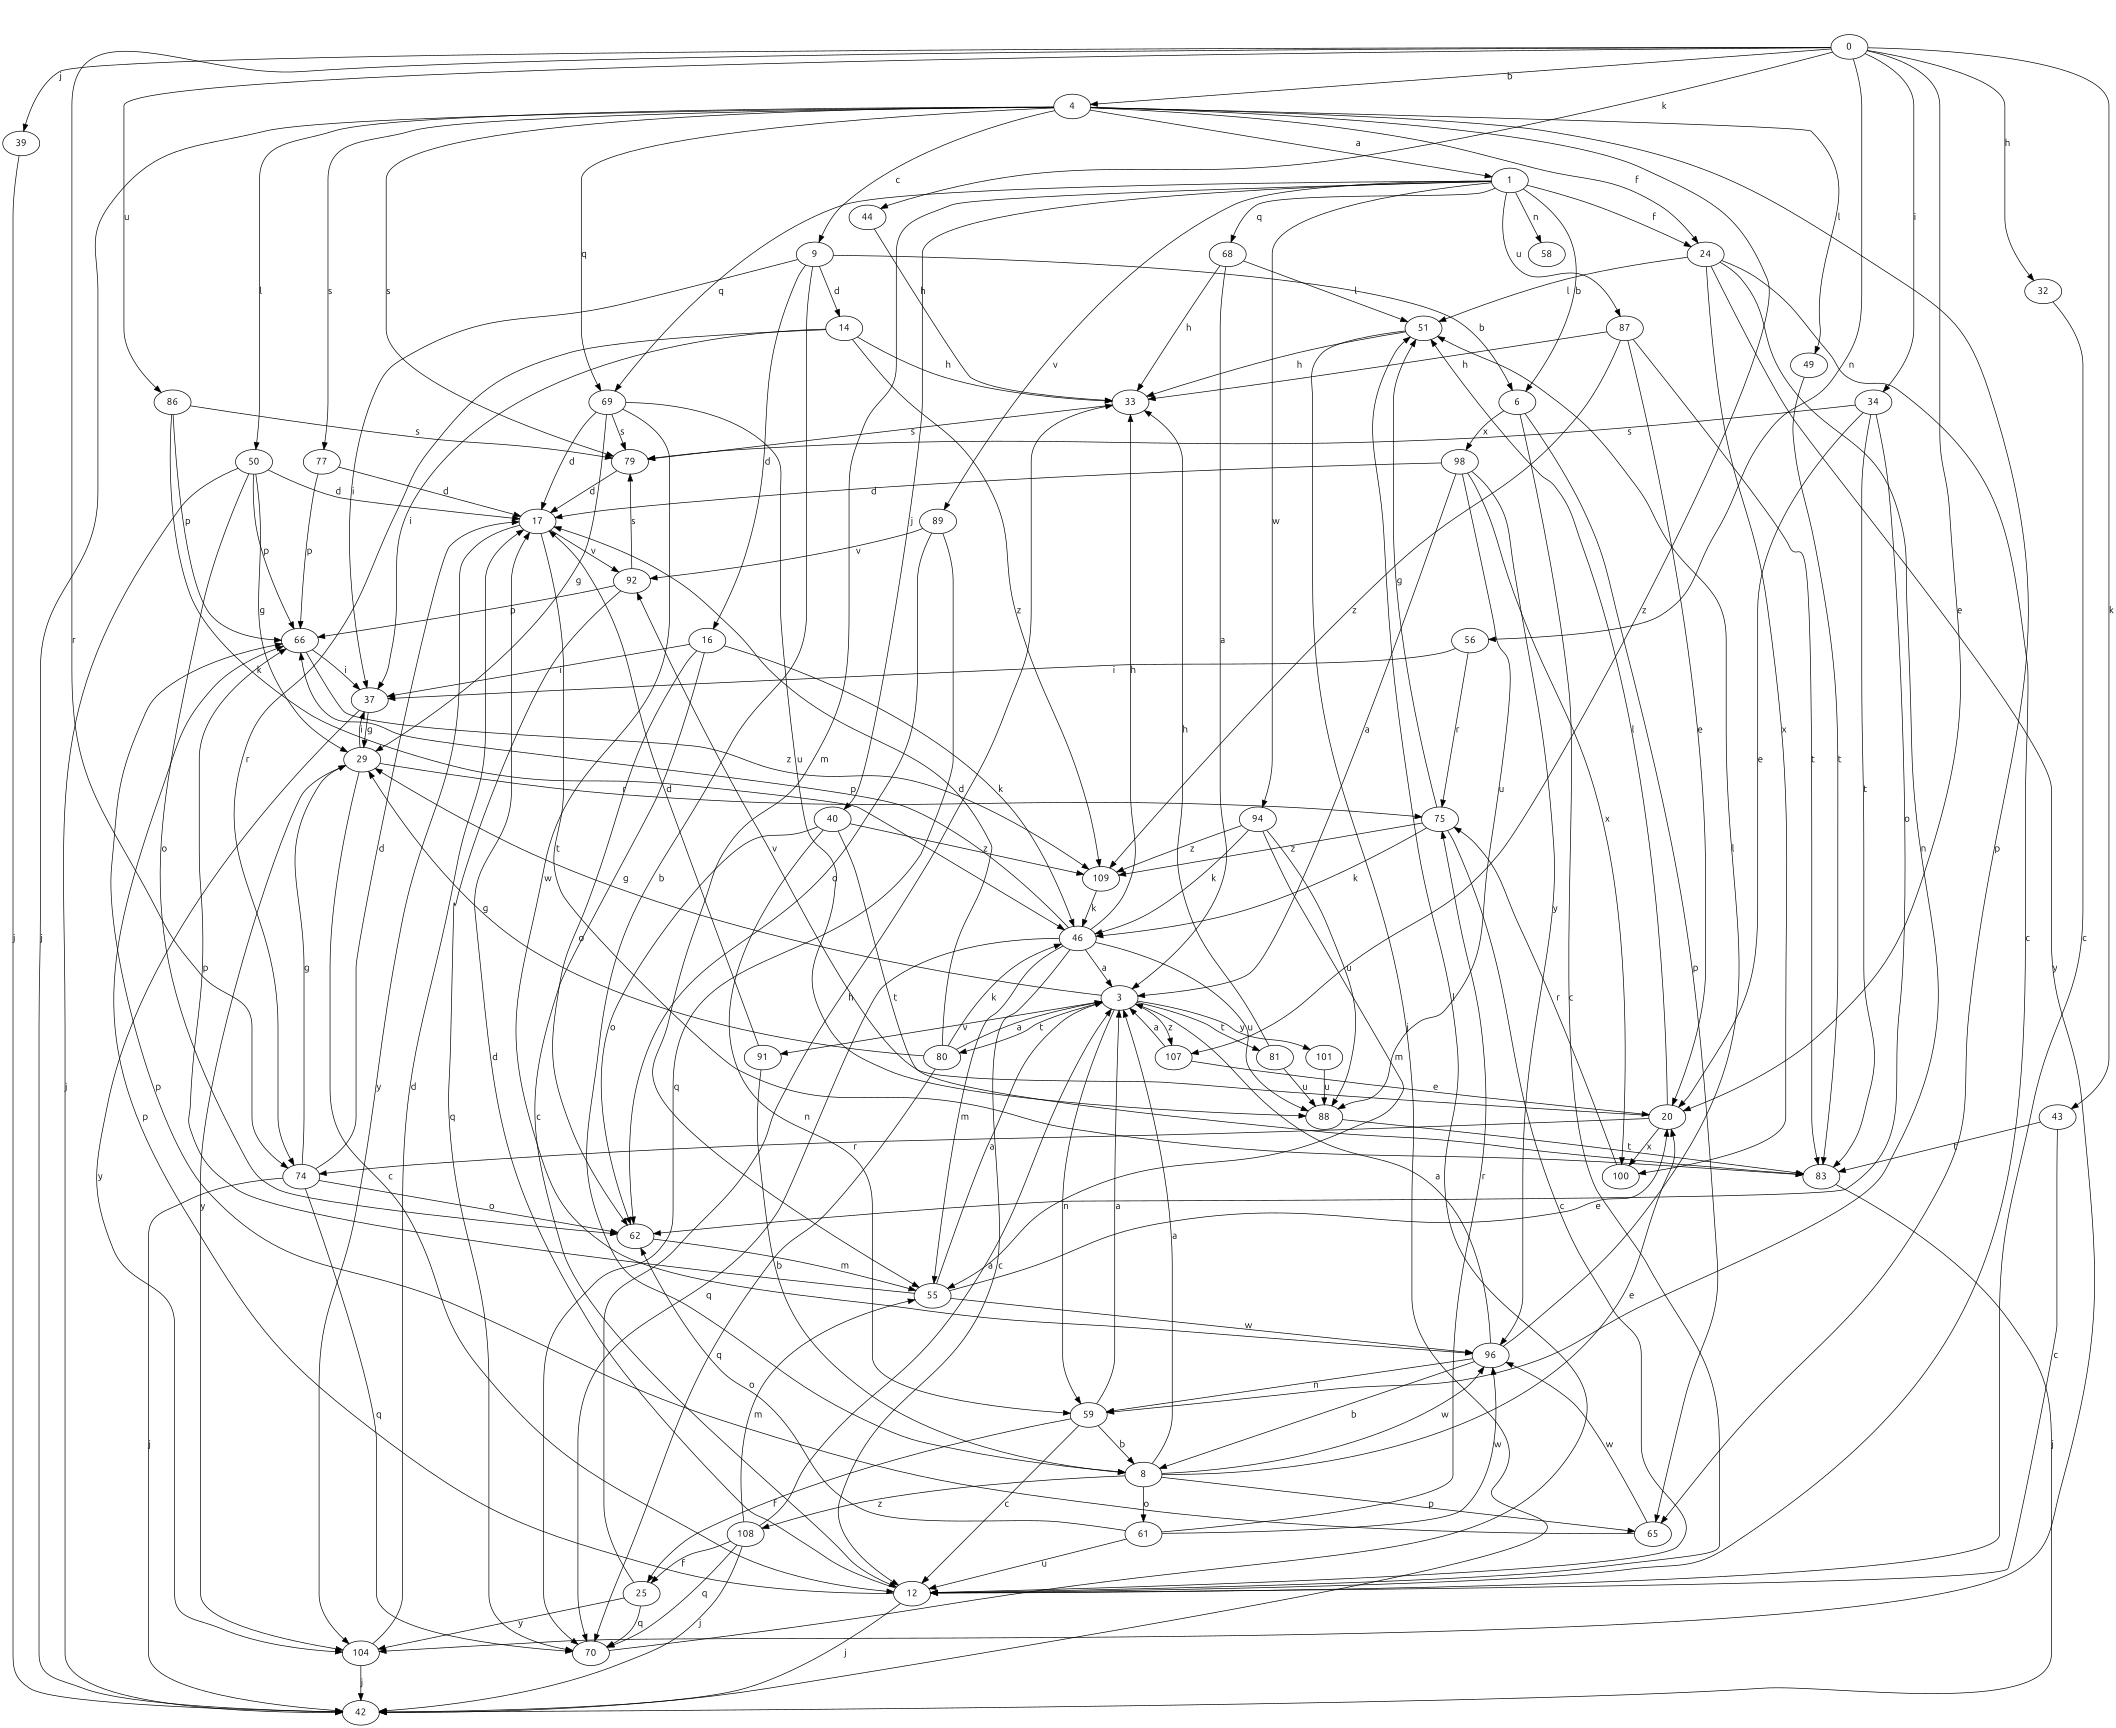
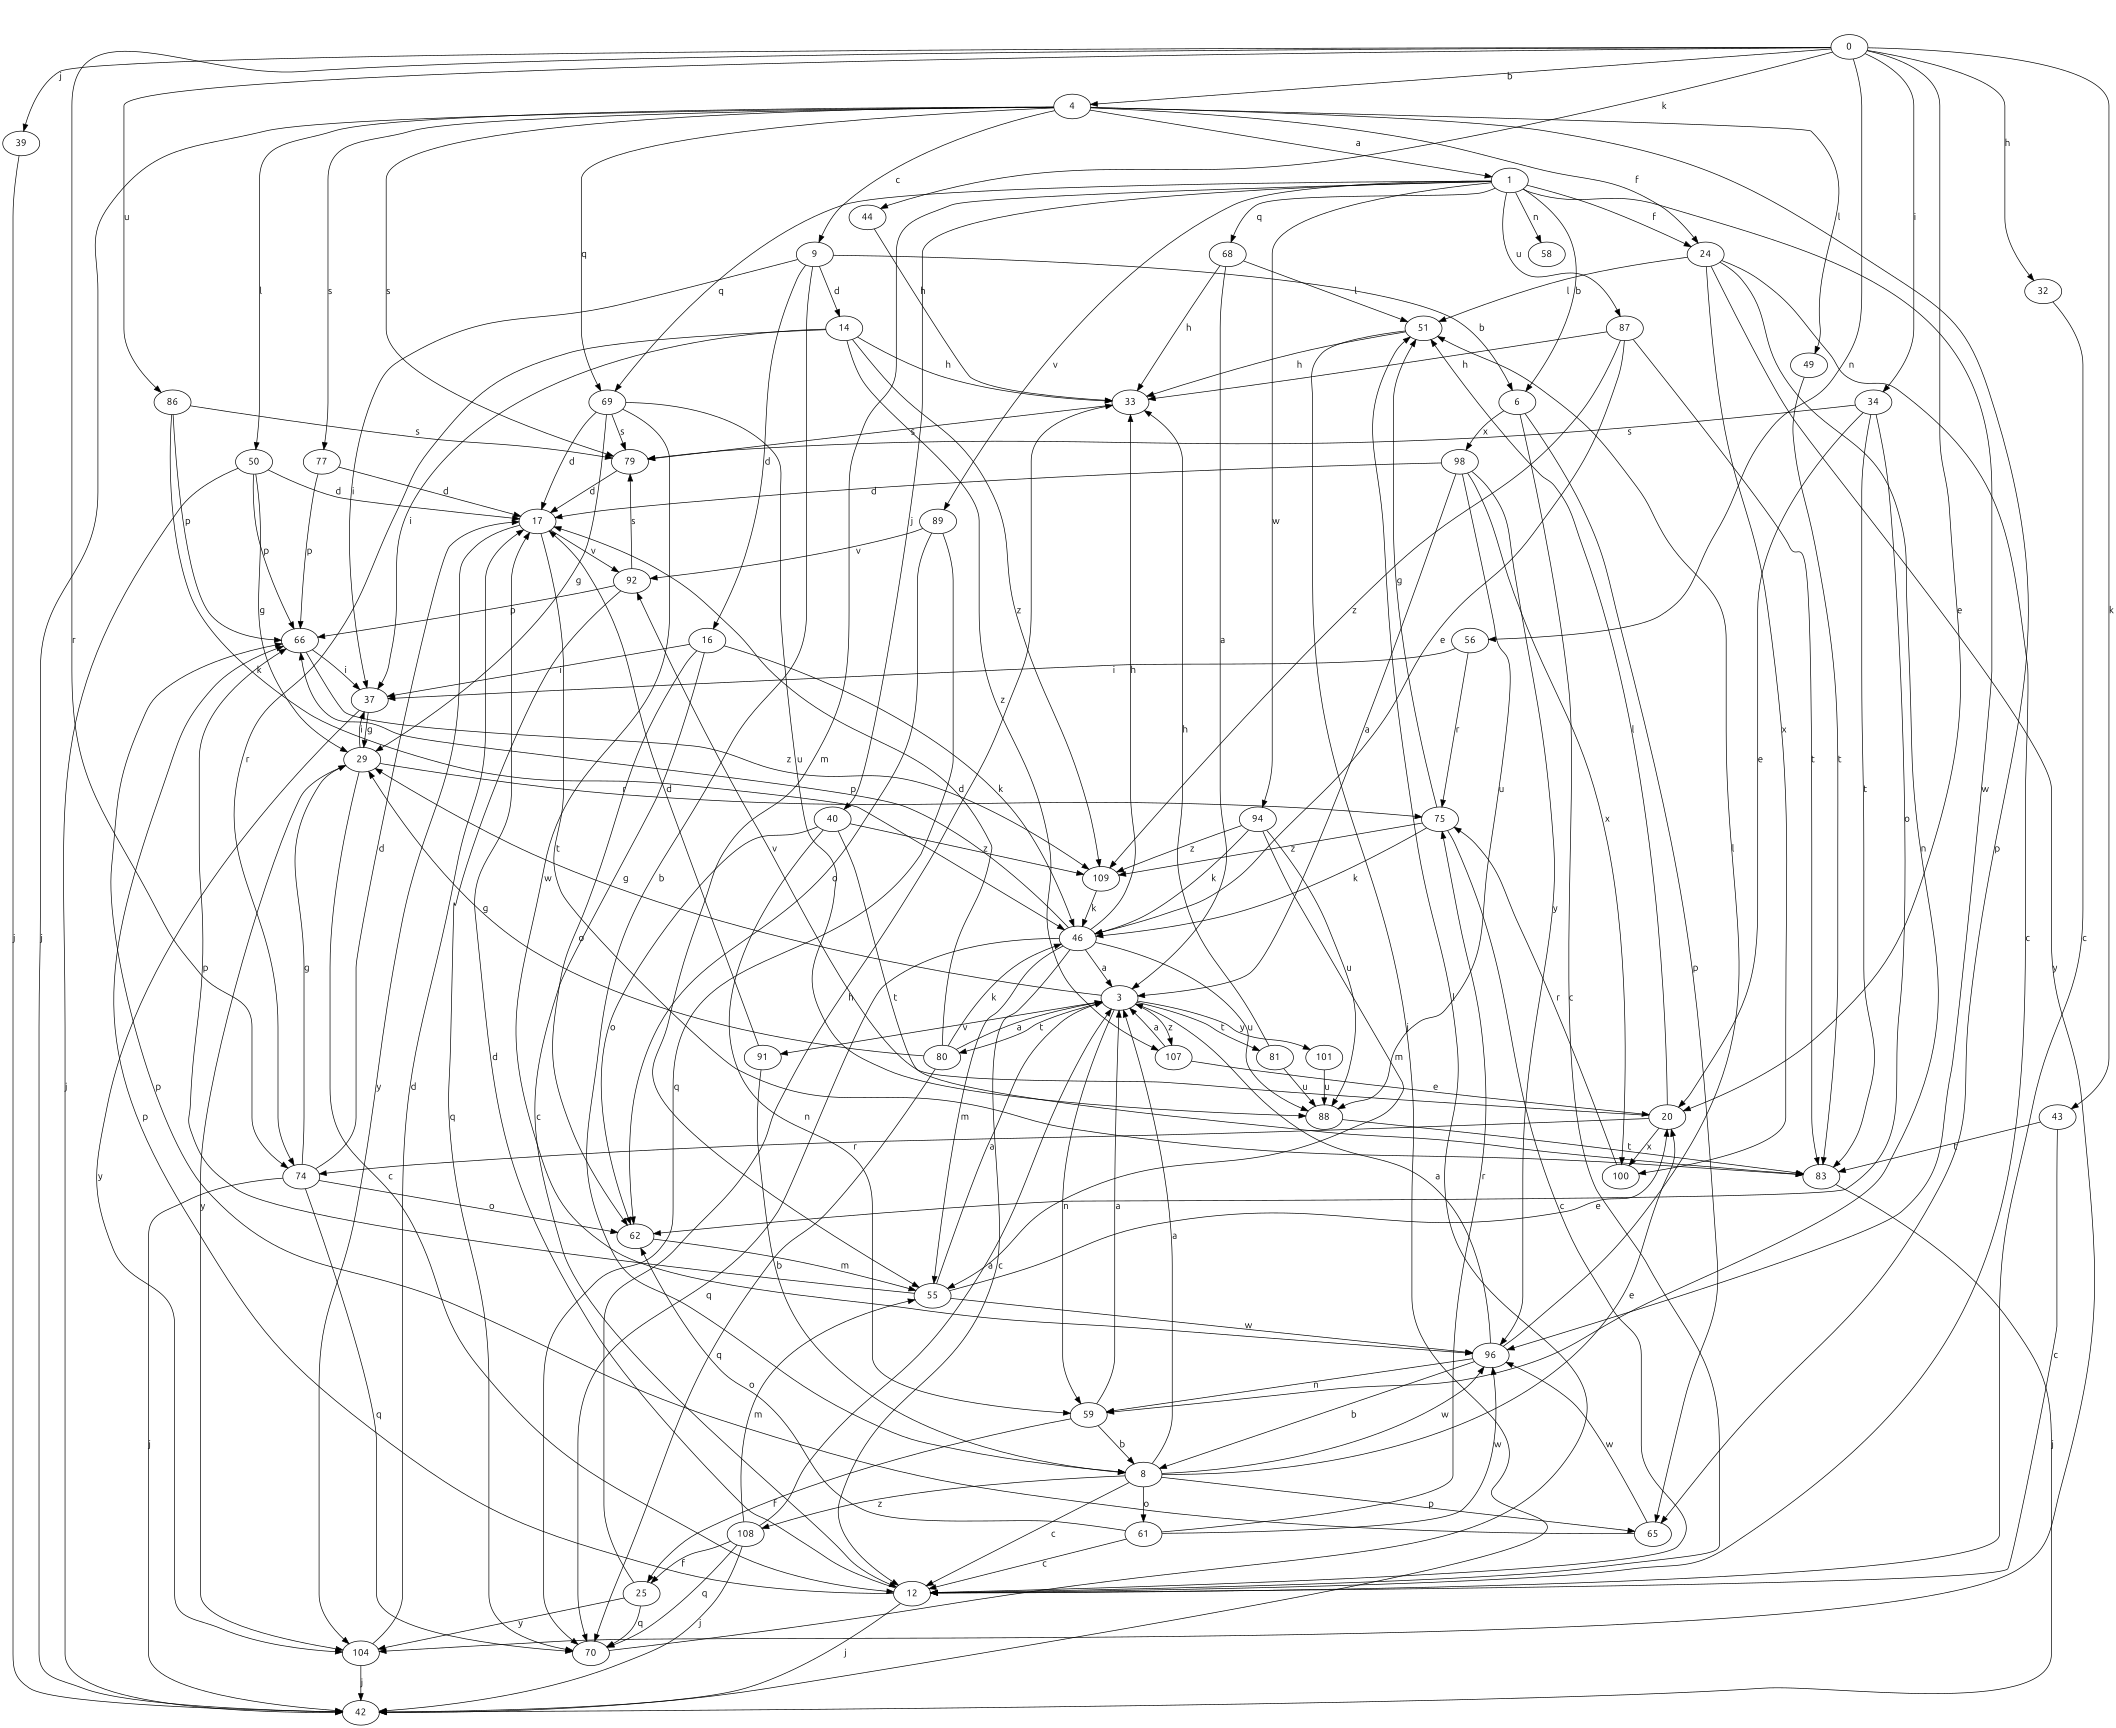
edge "4" -> "107": now "14" -> "107"
edge "87" -> "20": now "87" -> "46"
edge "1" -> "96": added, label "w"
edge "50" -> "62": removed, label "o"
edge "59" -> "12": now "8" -> "12"
edge "61" -> "12": label "u" -> "c"
